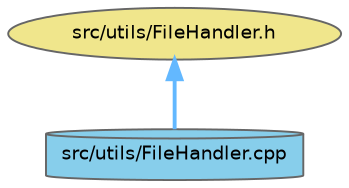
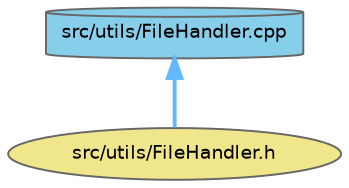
edge "src/utils/FileHandler.cpp" -> "src/utils/FileHandler.h": reversed
